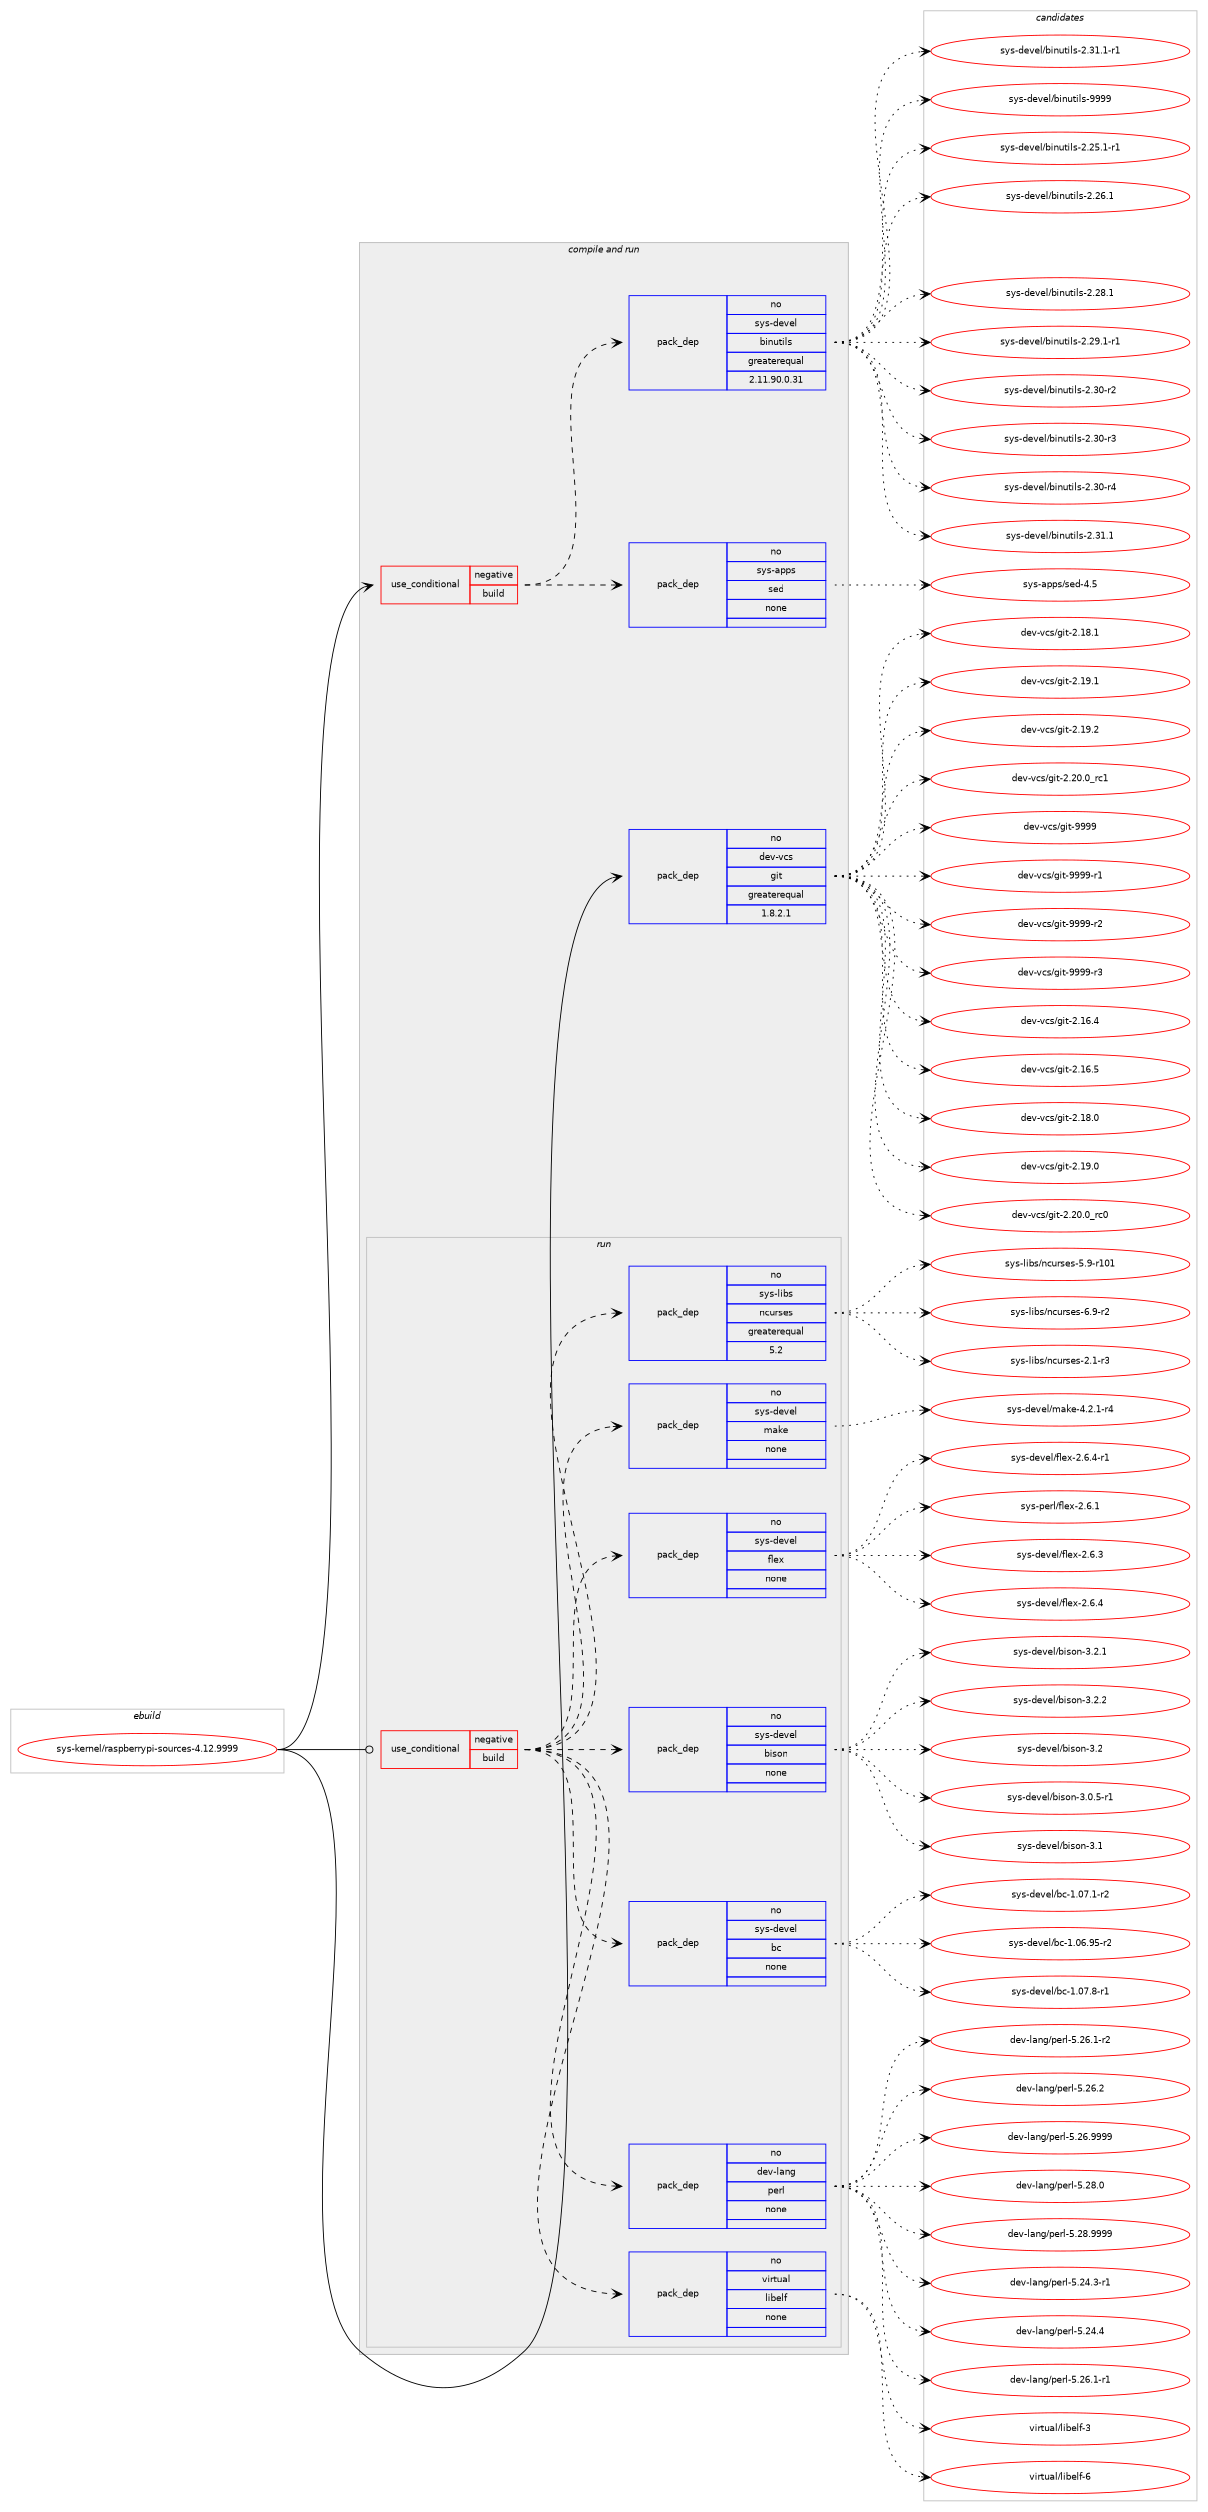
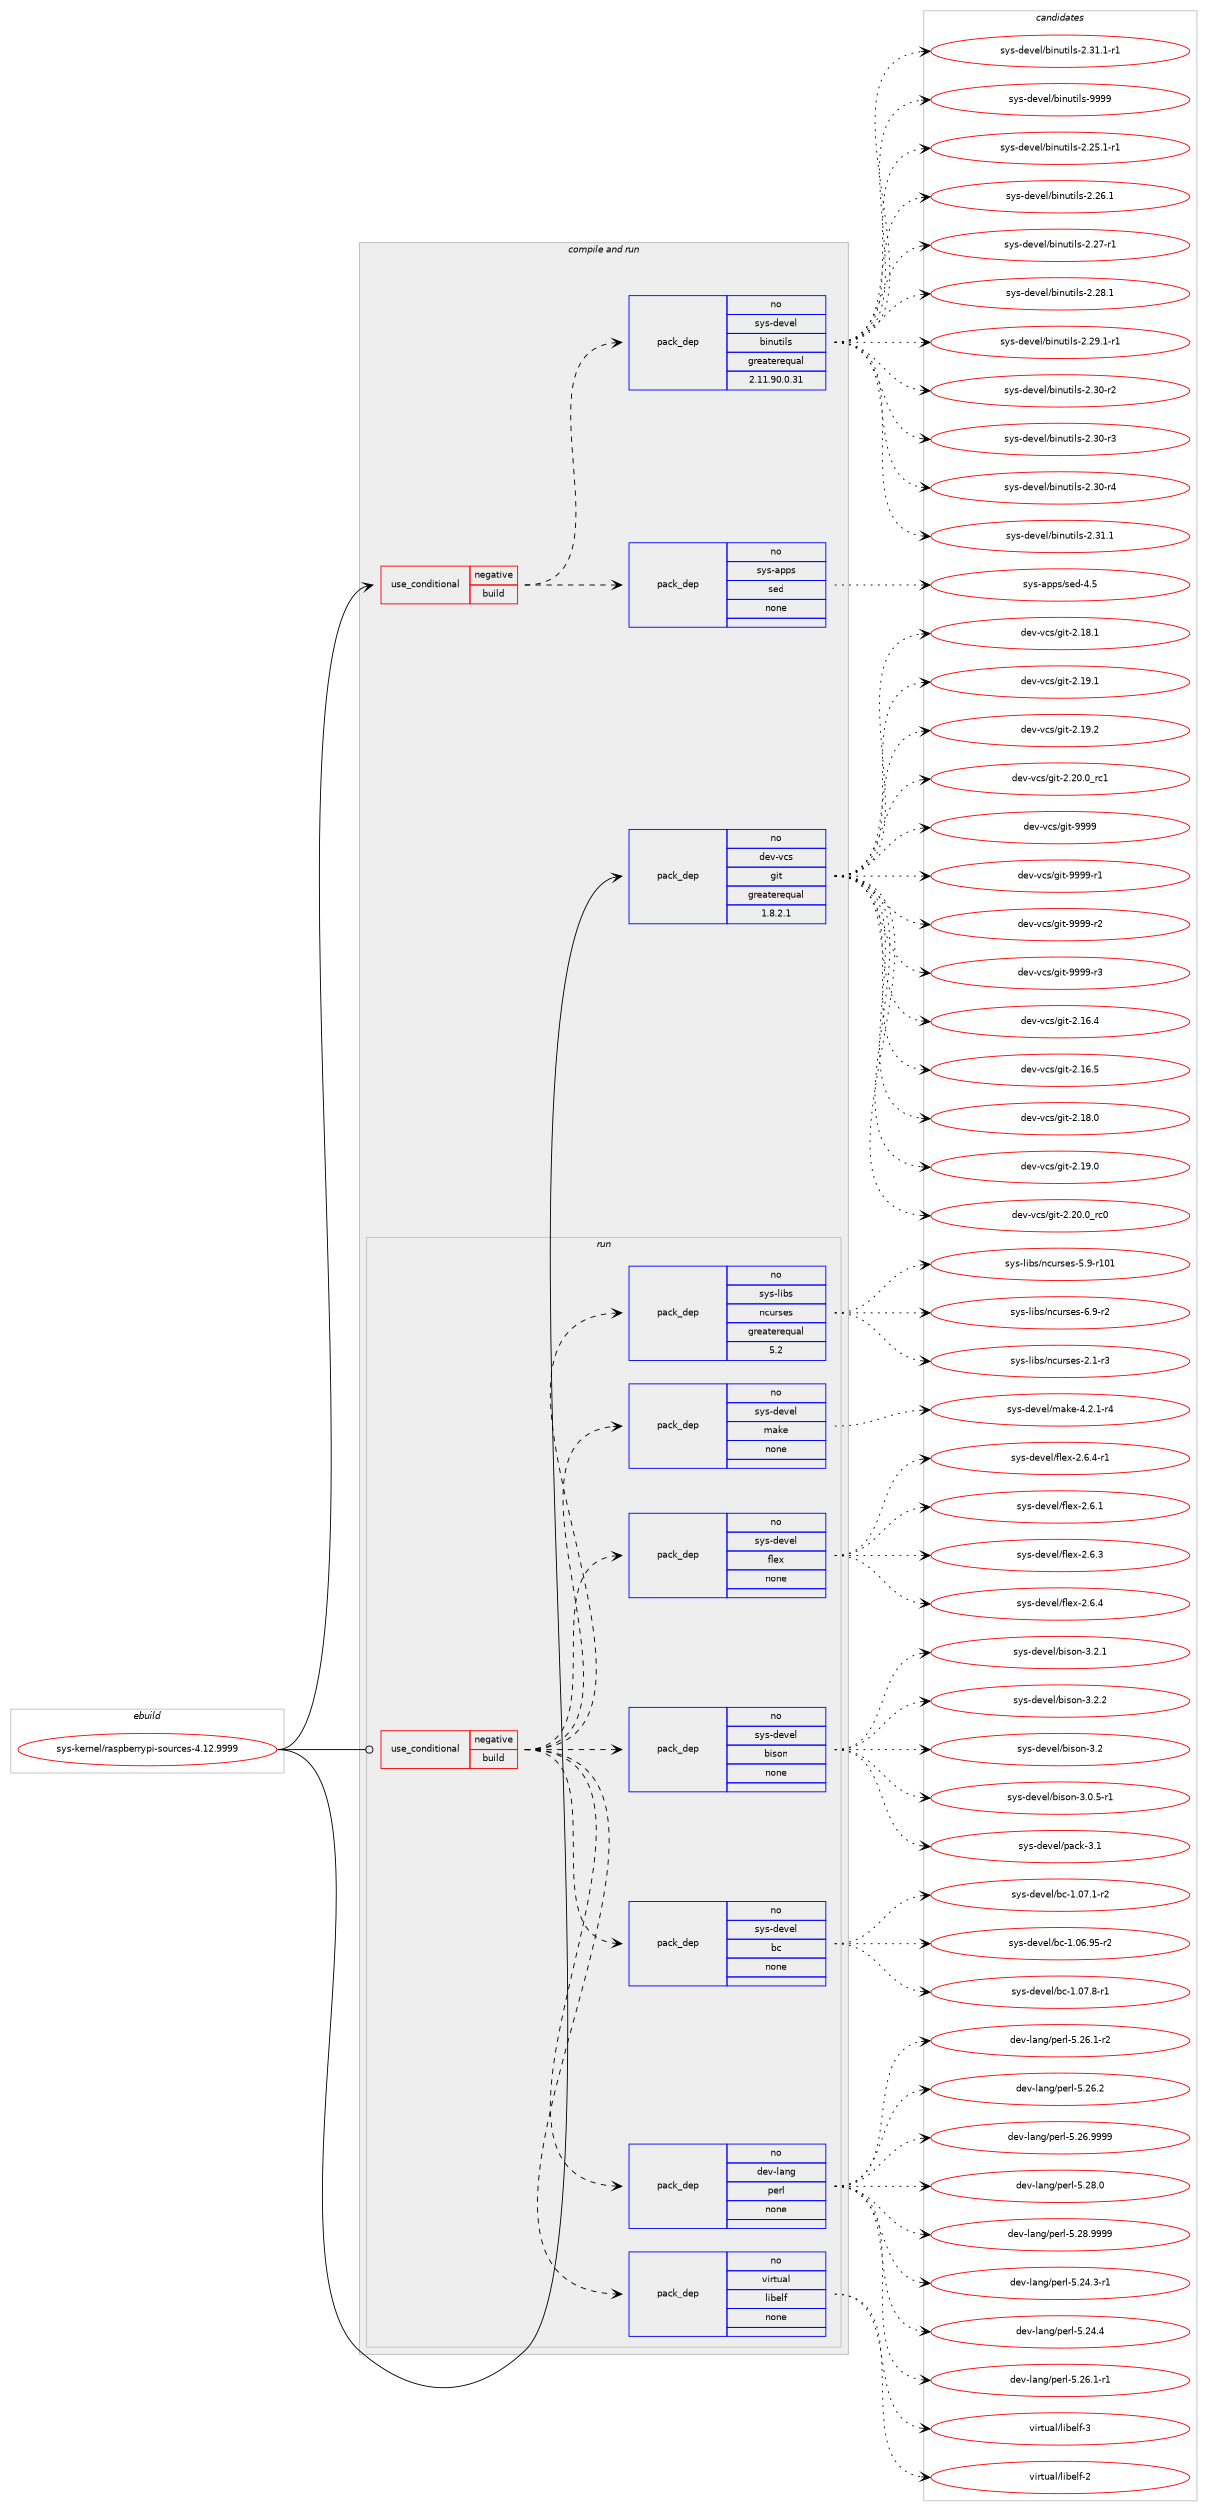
node "sys-devel/binutils-2.27-r1": added
node "sys-perl/flex-2.6.1": label "sys-perl/flex-2.6.1" -> "sys-devel/flex-2.6.1"
node "sys-devel/bison-3.1": label "sys-devel/bison-3.1" -> "sys-devel/pack-3.1"
node "virtual/libelf-6": label "virtual/libelf-6" -> "virtual/libelf-2"
